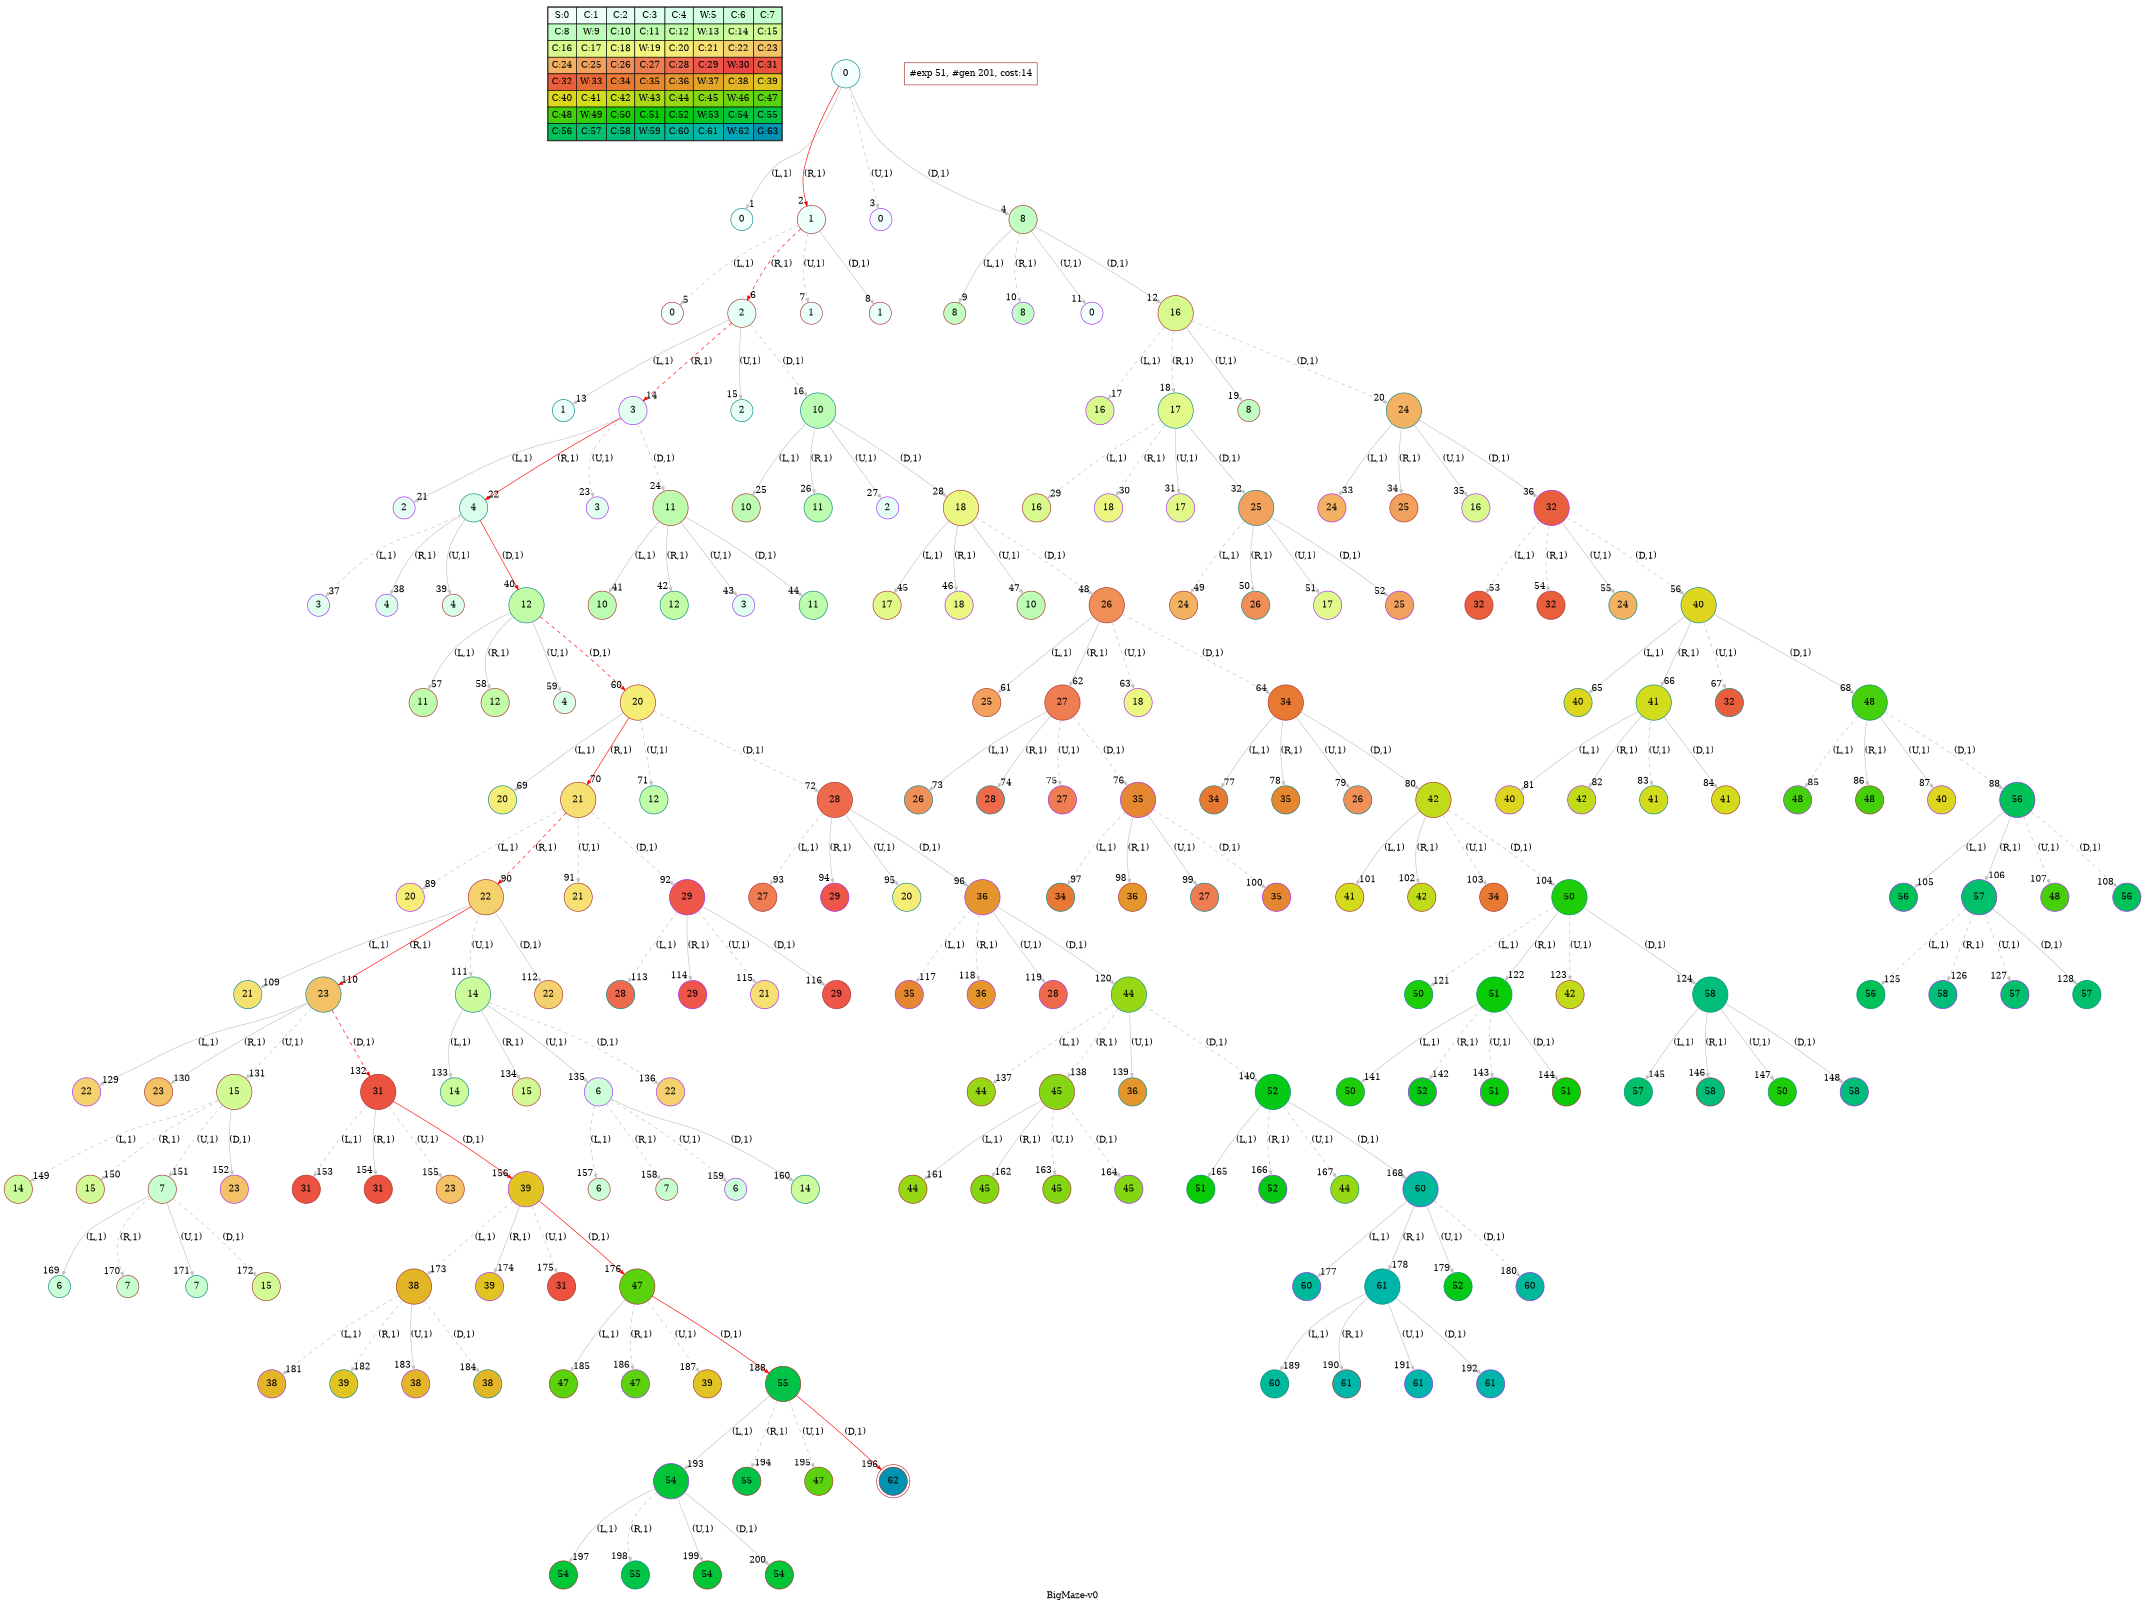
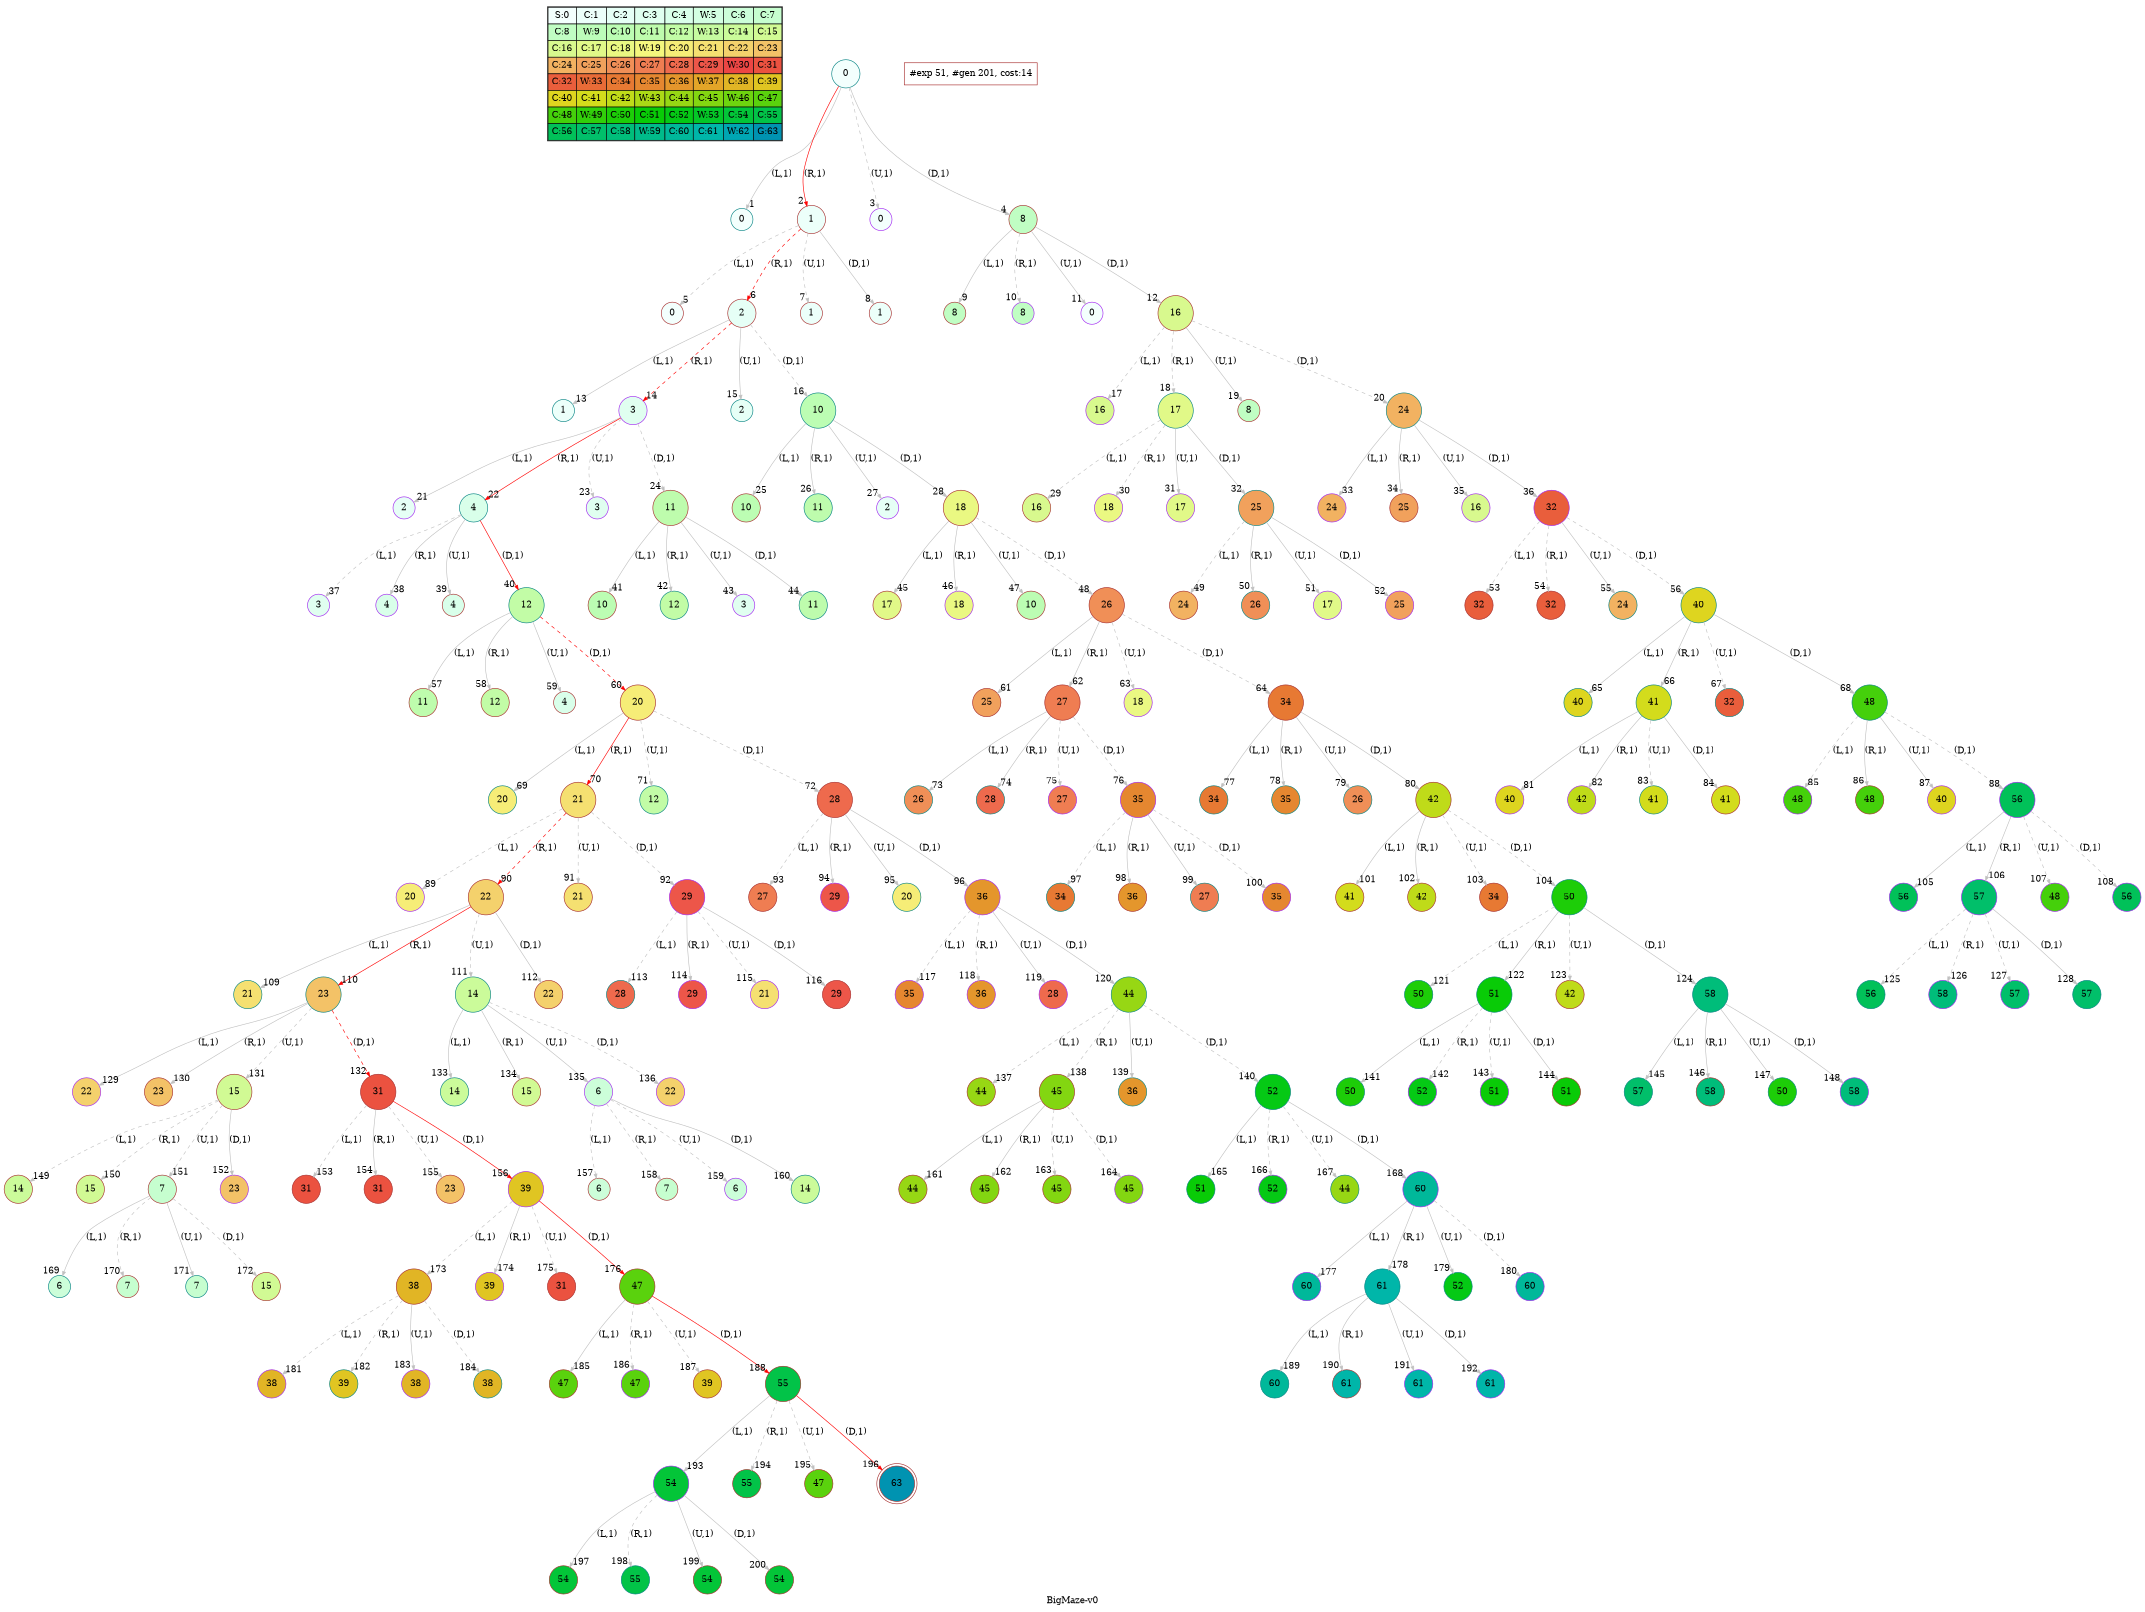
node "62": label "62" -> "63"
